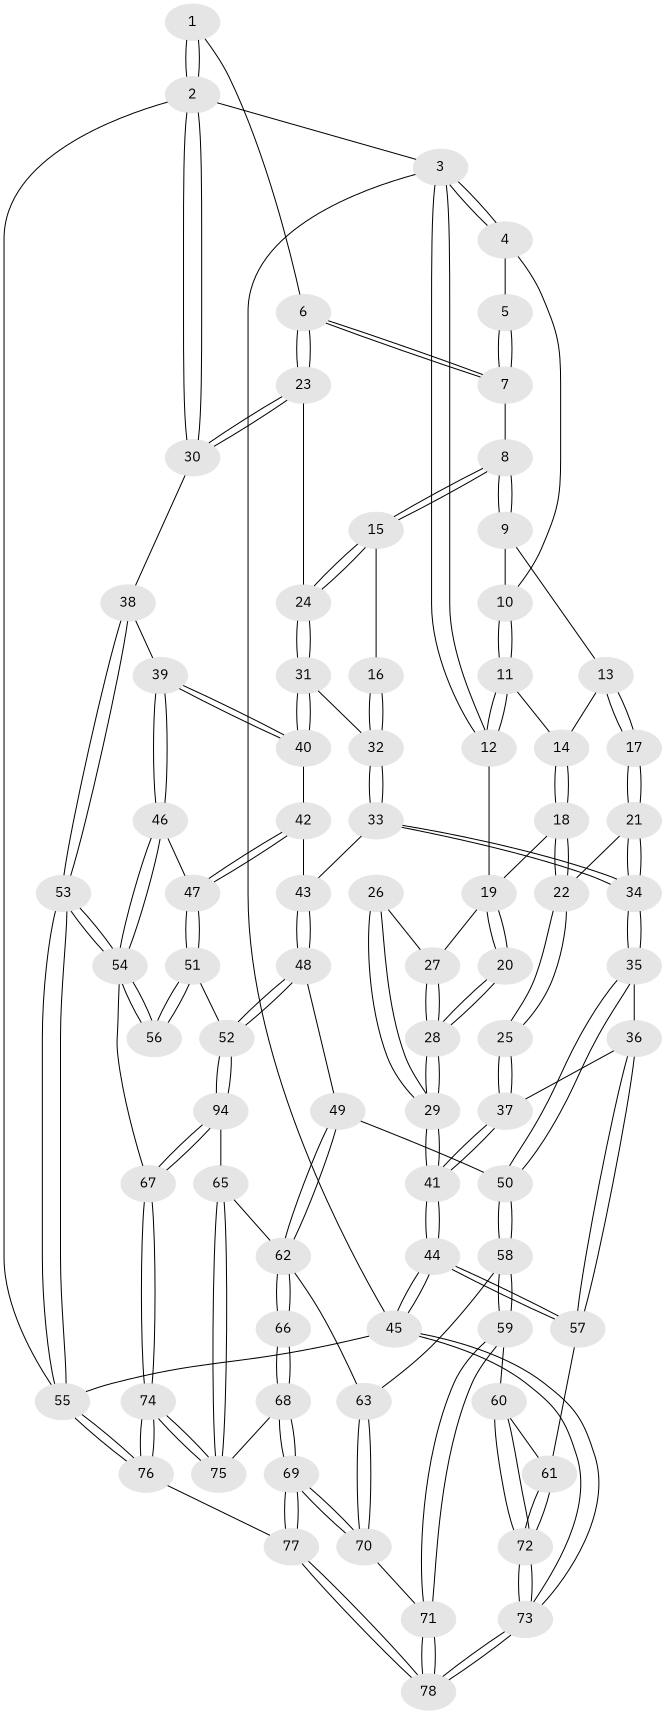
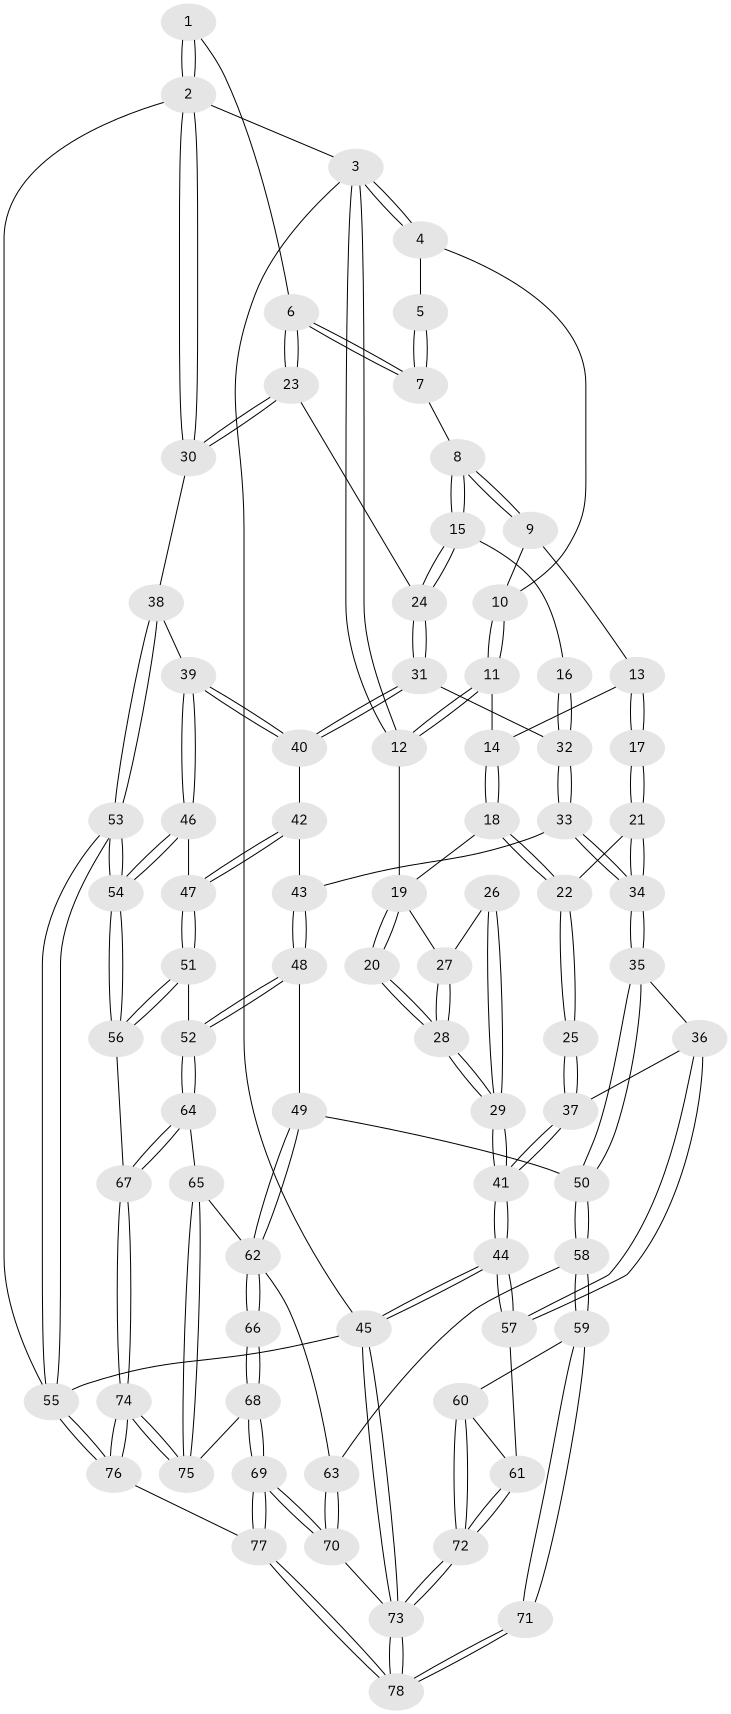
edge "54" -- "67": now "56" -- "67"
node "94": label "94" -> "64"
edge "70" -- "71": now "70" -- "73"
